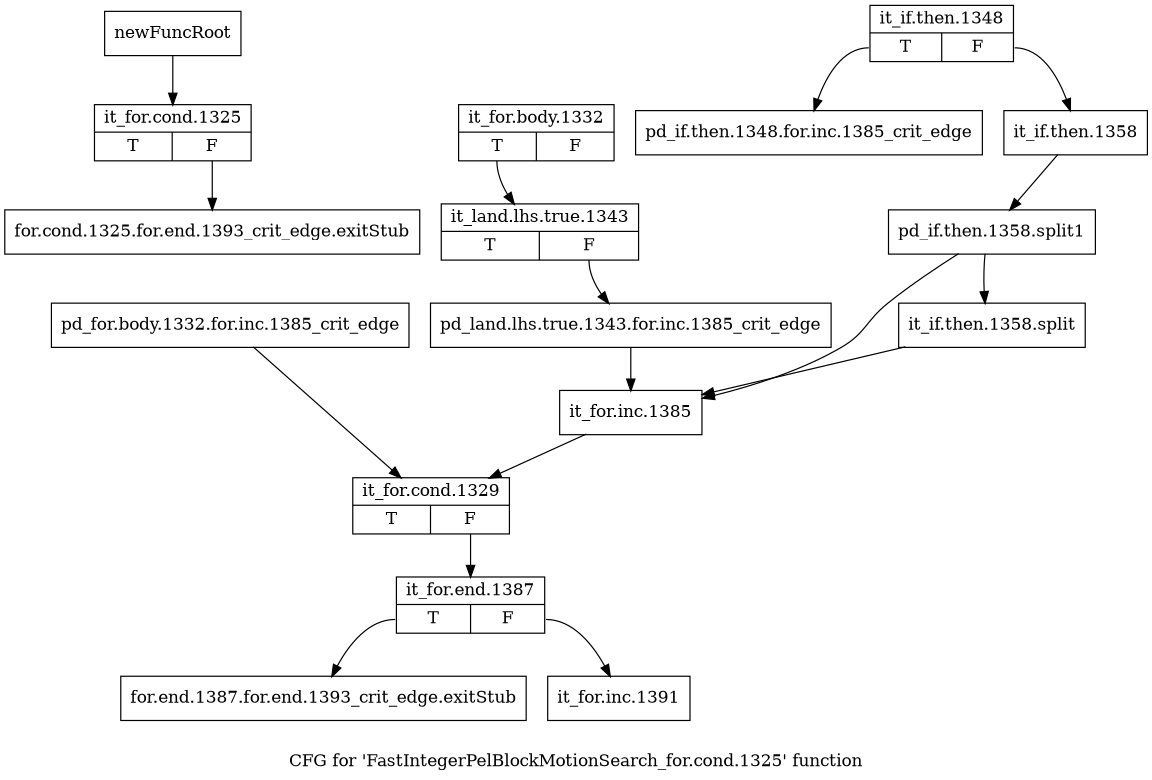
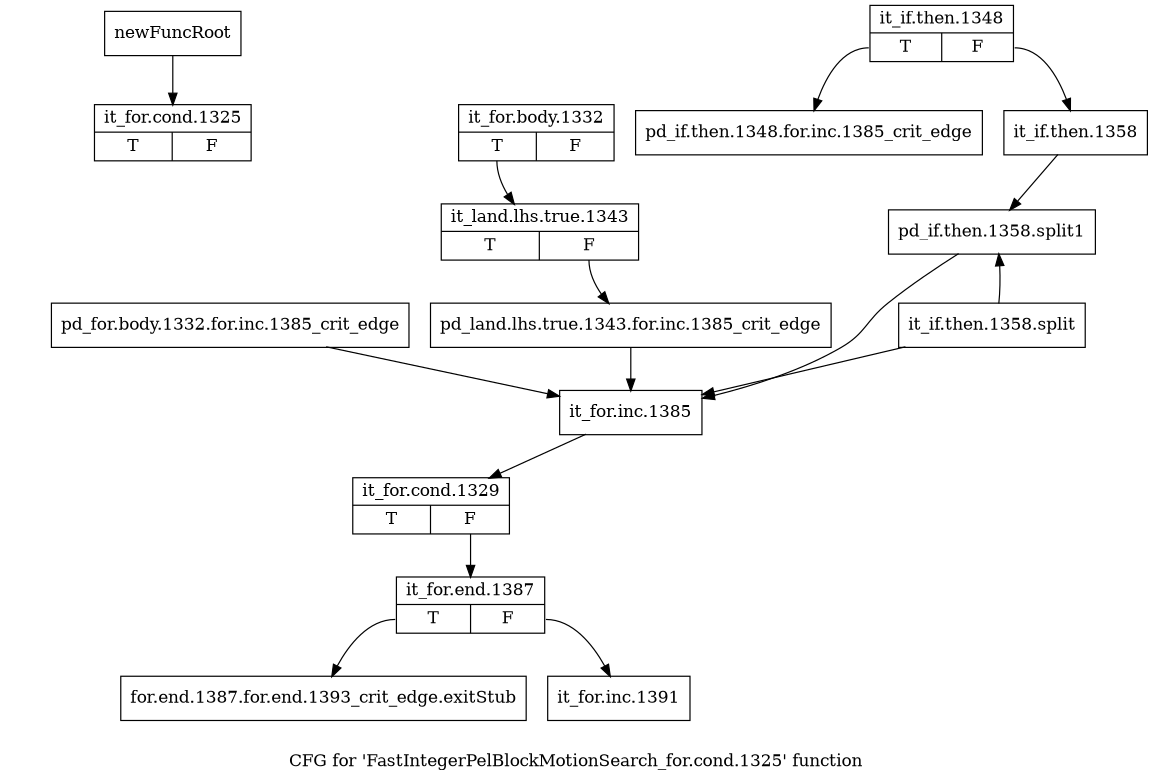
node "for.cond.1325.for.end.1393_crit_edge.exitStub": removed
edge "pd_if.then.1358.split1" -> "it_if.then.1358.split": reversed
edge "pd_for.body.1332.for.inc.1385_crit_edge" -> "it_for.cond.1329": now "pd_for.body.1332.for.inc.1385_crit_edge" -> "it_for.inc.1385"
